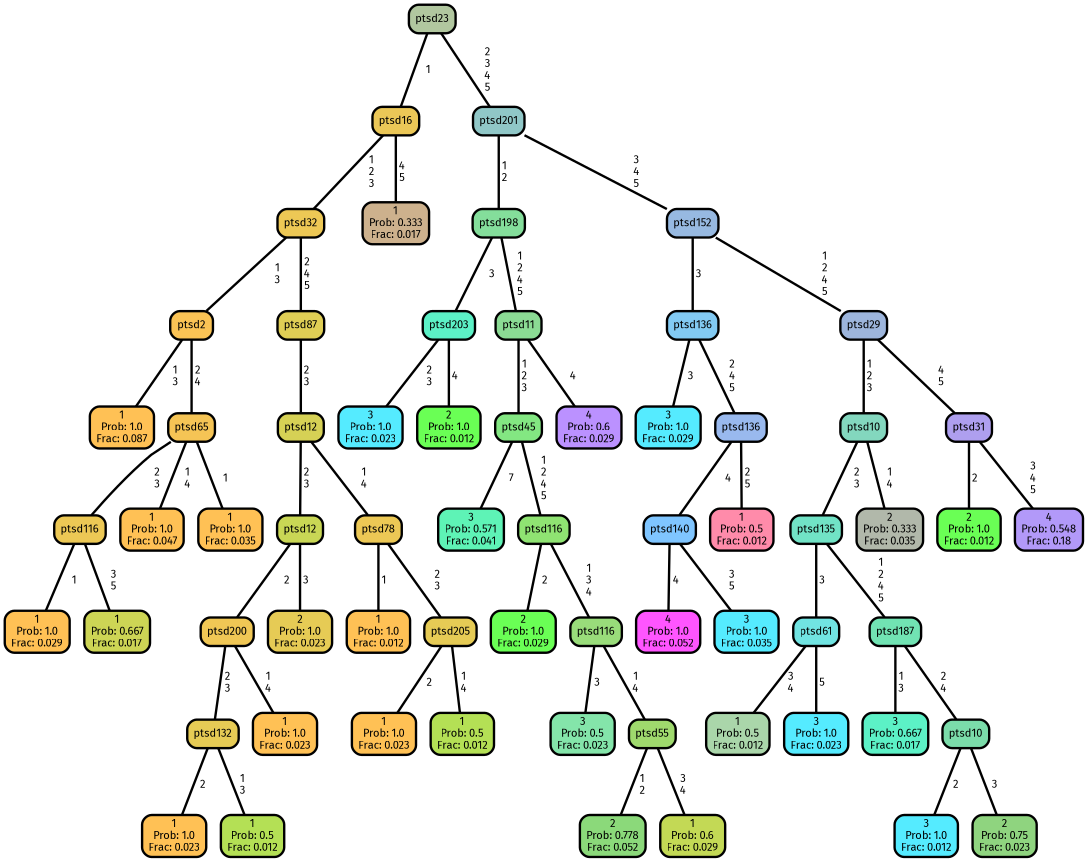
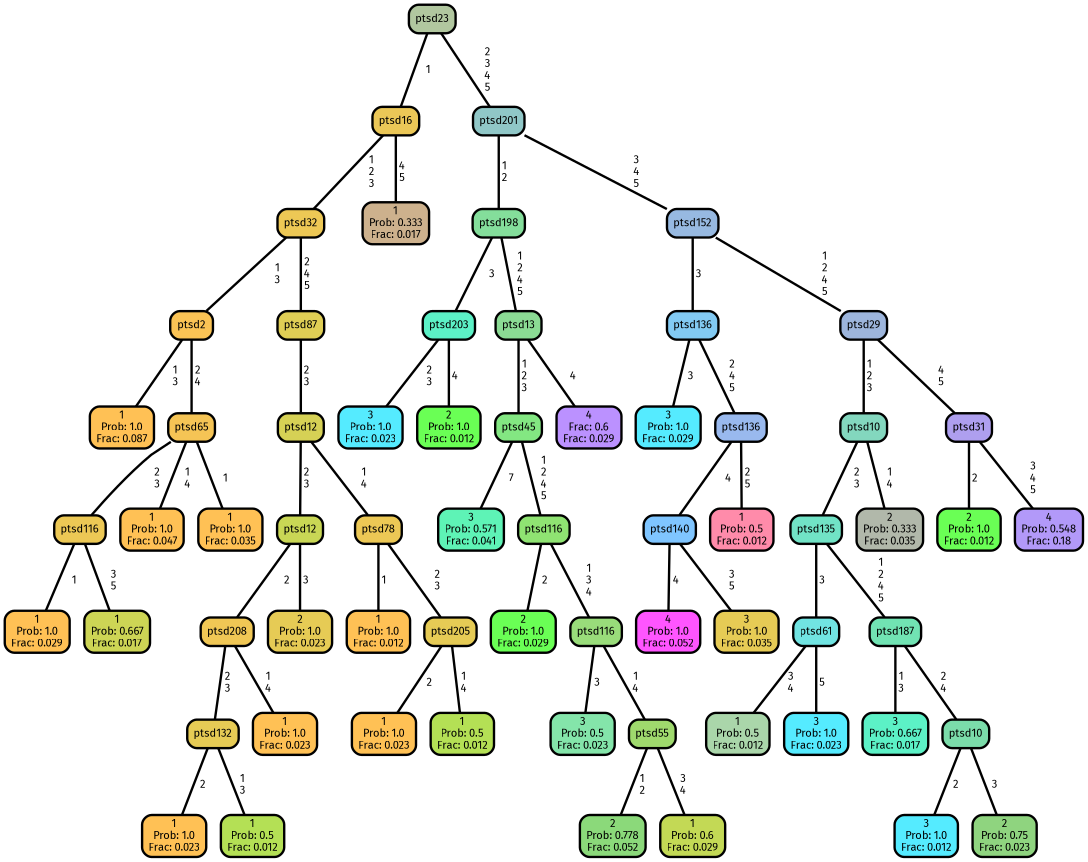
node "ptsd11": label "ptsd11" -> "ptsd13"
node "4 Prob: 0.6 Frac: 0.029": label "4 Prob: 0.6 Frac: 0.029" -> "4 Frac: 0.6 Frac: 0.029"
node "ptsd200": label "ptsd200" -> "ptsd208"
node "3 Prob: 1.0 Frac: 0.035": fillcolor #55ebff -> #e6cb55
